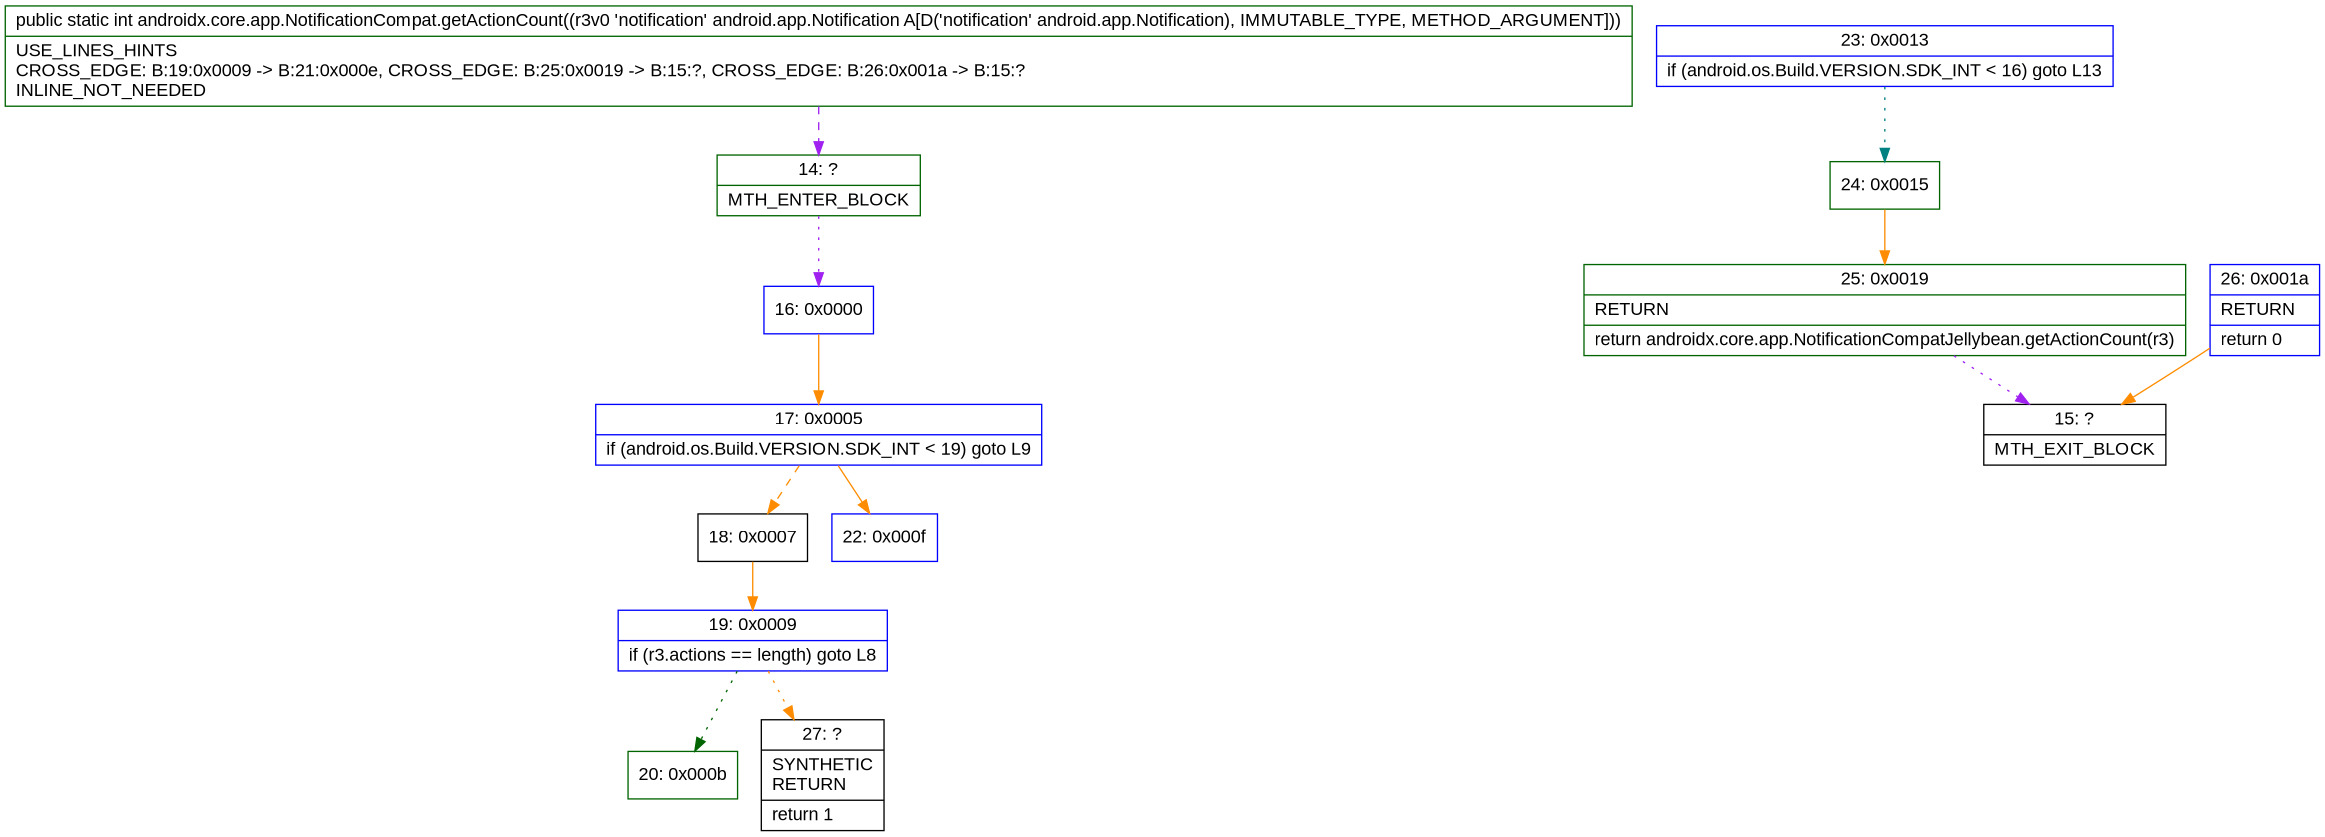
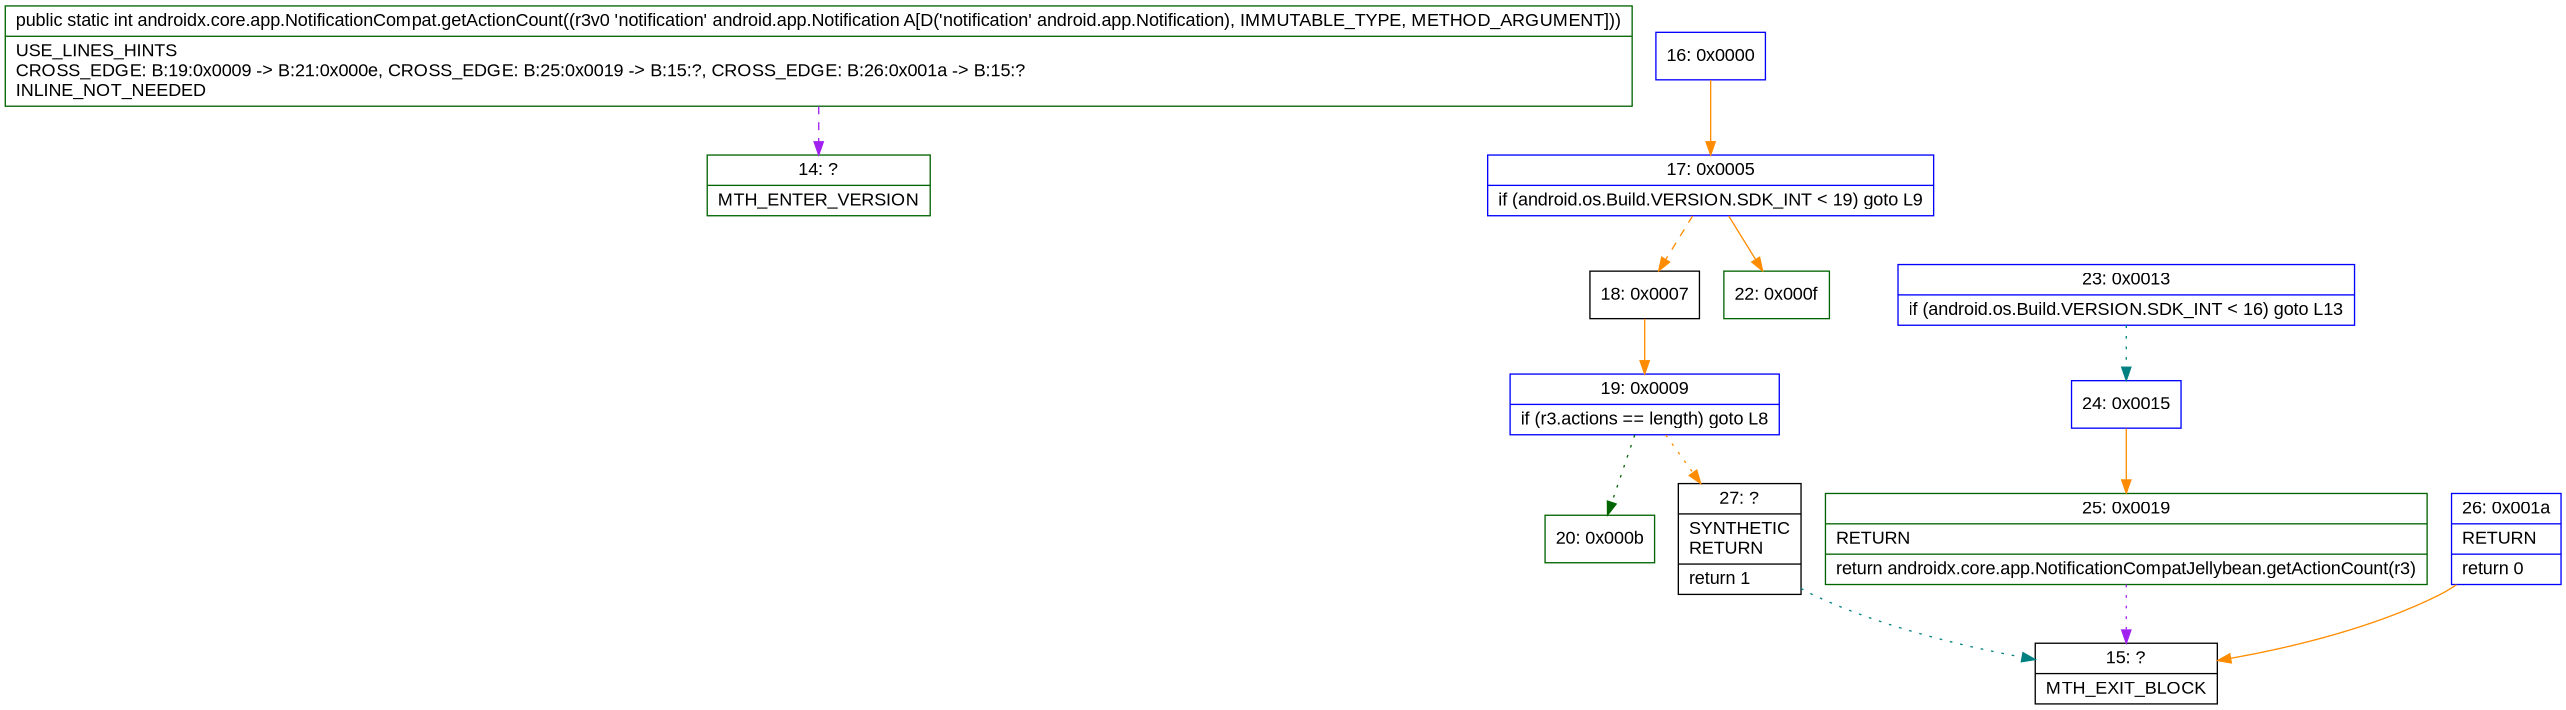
node "24: 0x0015": color darkgreen -> blue
node "14: ?": text "MTH_ENTER_BLOCK" -> "MTH_ENTER_VERSION"
edge "14: ?" -> "16: 0x0000": removed
node "22: 0x000f": color blue -> darkgreen
edge "27: ?" -> "15: ?": added
